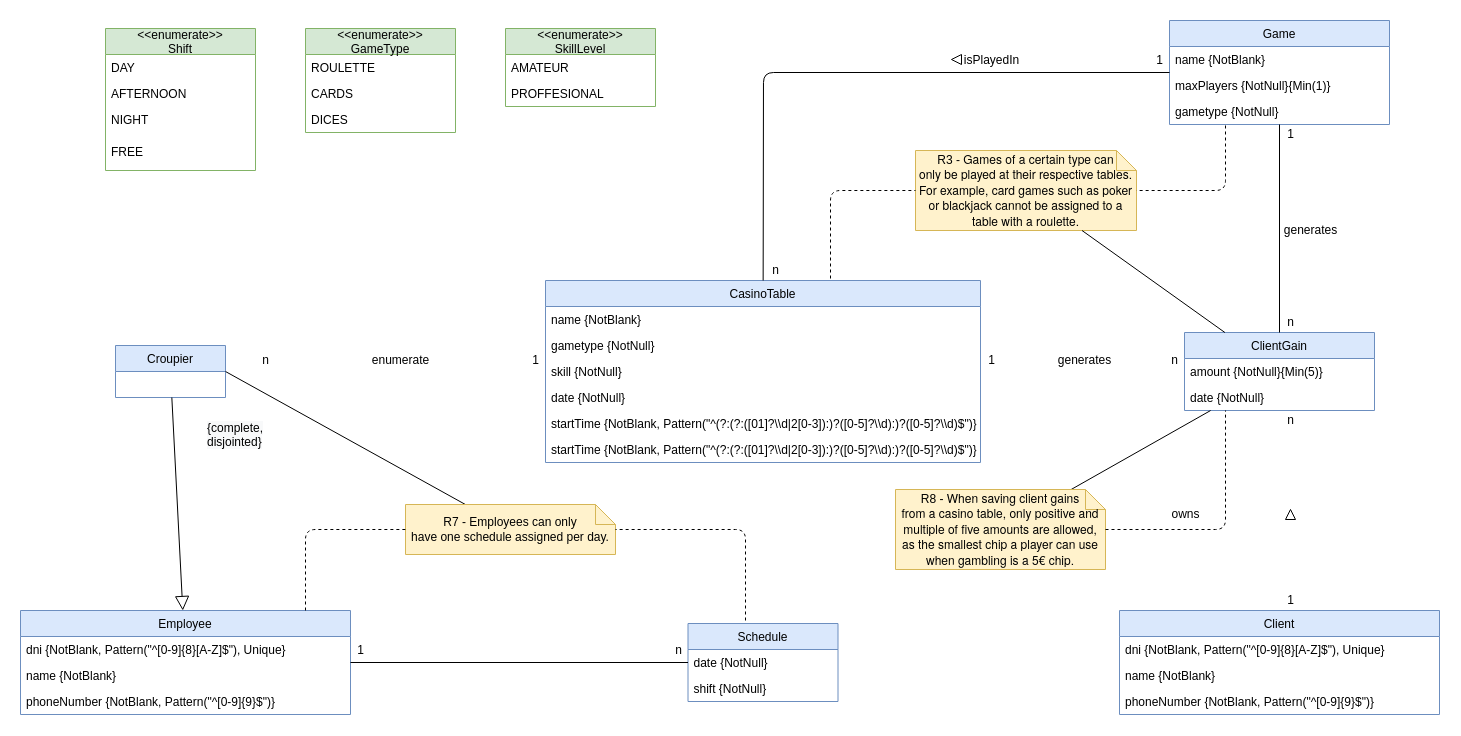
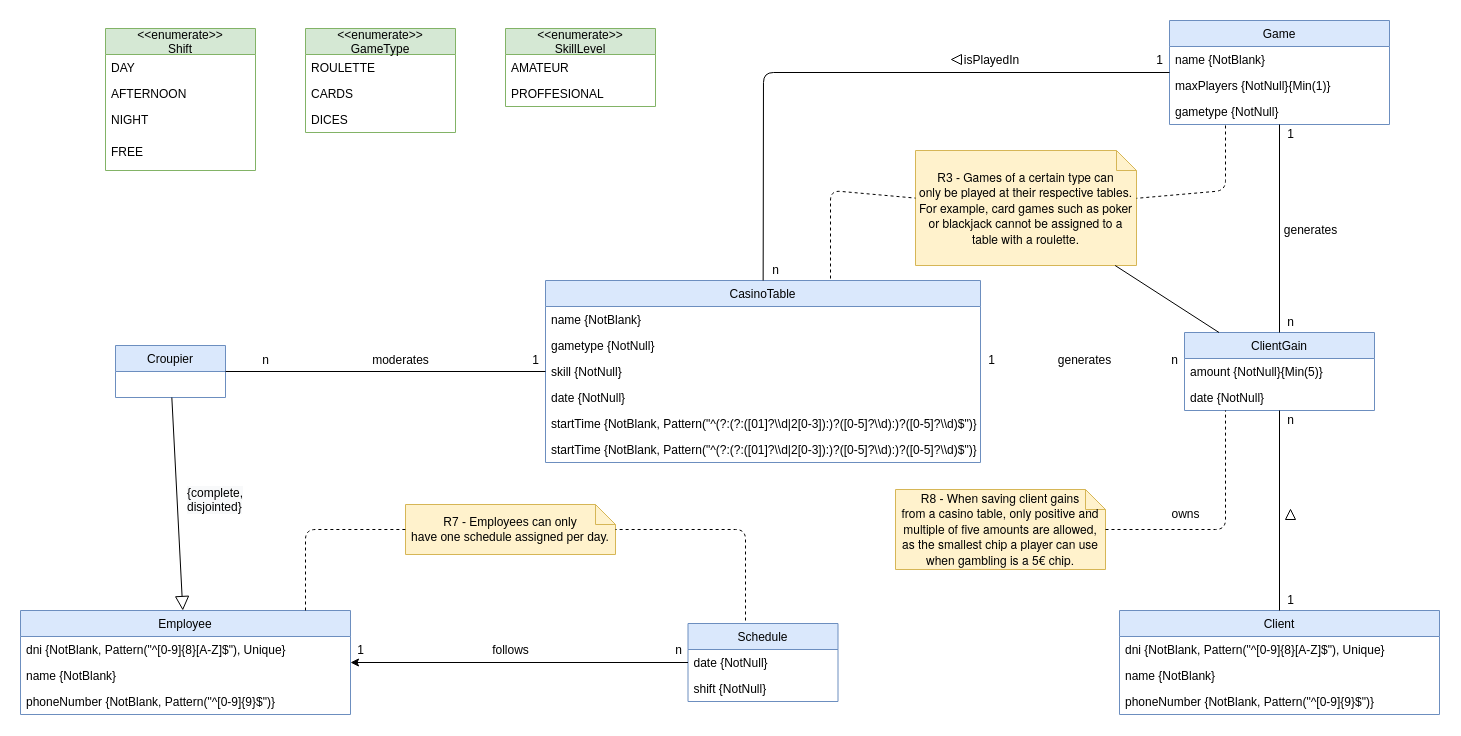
node "R3 - Games of a certain type can only be played at their respective tables. For example, card games such as poker or blackjack cannot be assigned to a table with a roulette.": size 221x80 -> 221x115
node "enumerate": label "enumerate" -> "moderates"
node "{complete,disjointed}": moved (236, 435) -> (216, 500)
edge "Croupier" -- "R7 - Employees can only have one schedule assigned per day.": now "Croupier" -- "CasinoTable"
edge "ClientGain" -- "R8 - When saving client gains from a casino table, only positive and multiple of five amounts are allowed, as the smallest chip a player can use when gambling is a 5€ chip.": now "ClientGain" -- "Client"
node "follows": added
edge "Employee" -- "Schedule": arrowhead none -> classic
